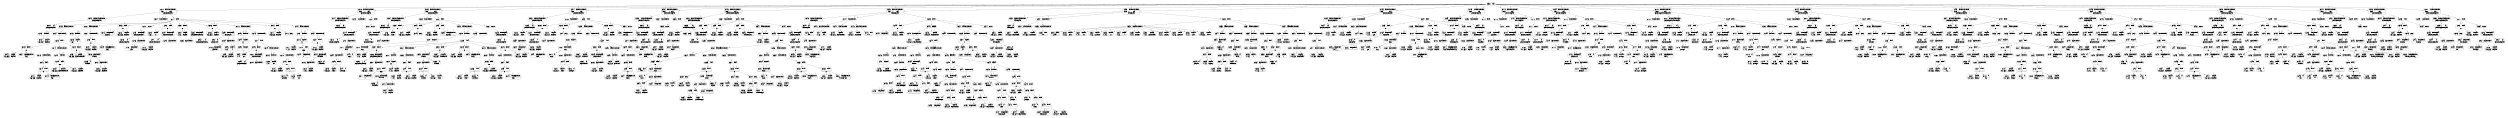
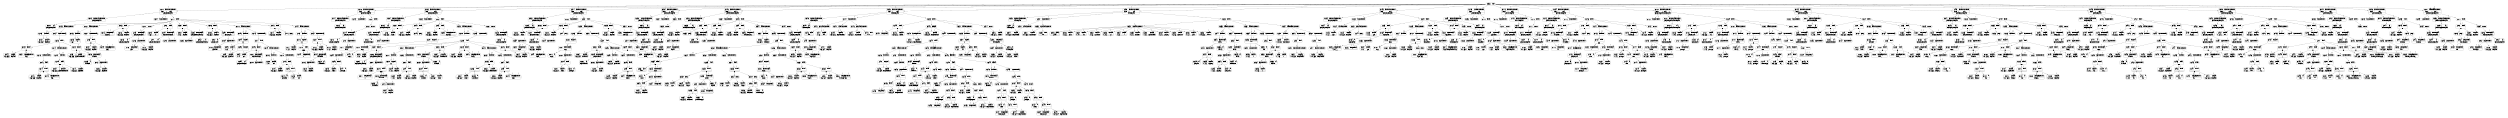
node "262071": text "FunctionStatement" -> "IfThenElifStatement"
node "261677": text "apply_require" -> "apply_filters"
node "262128": added
